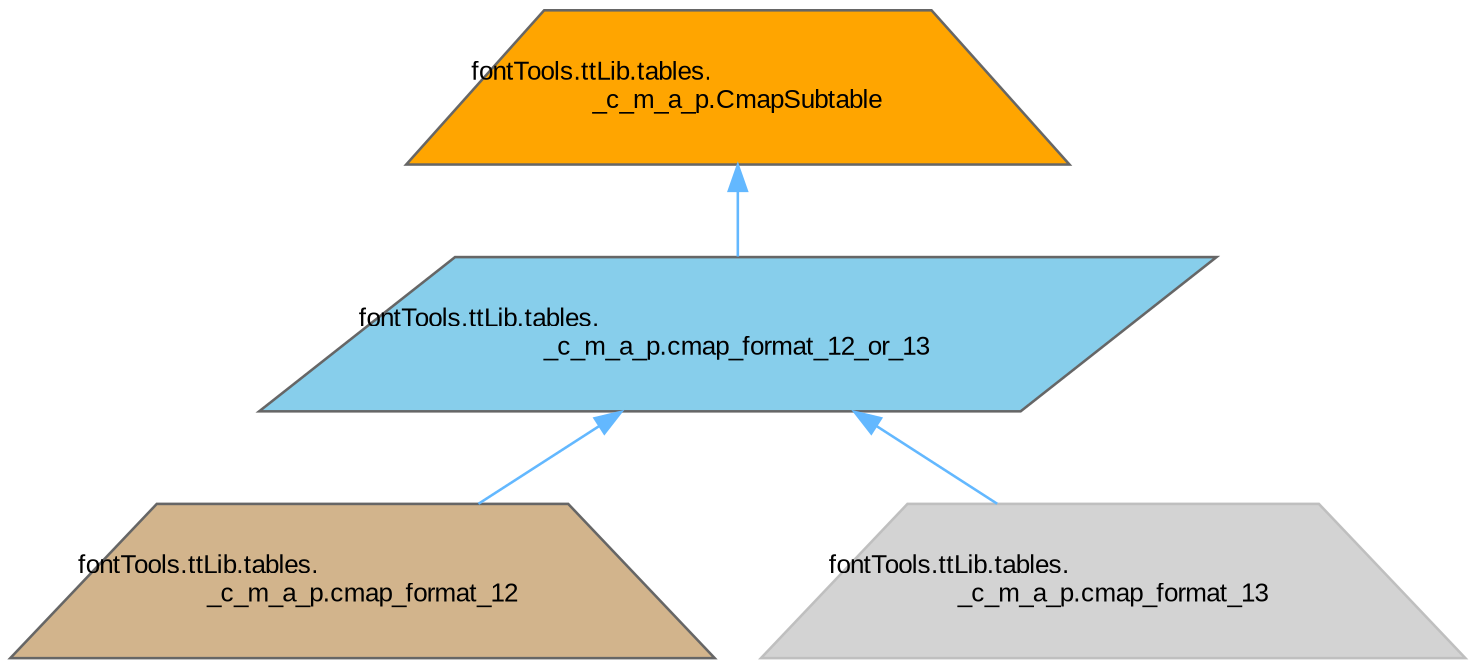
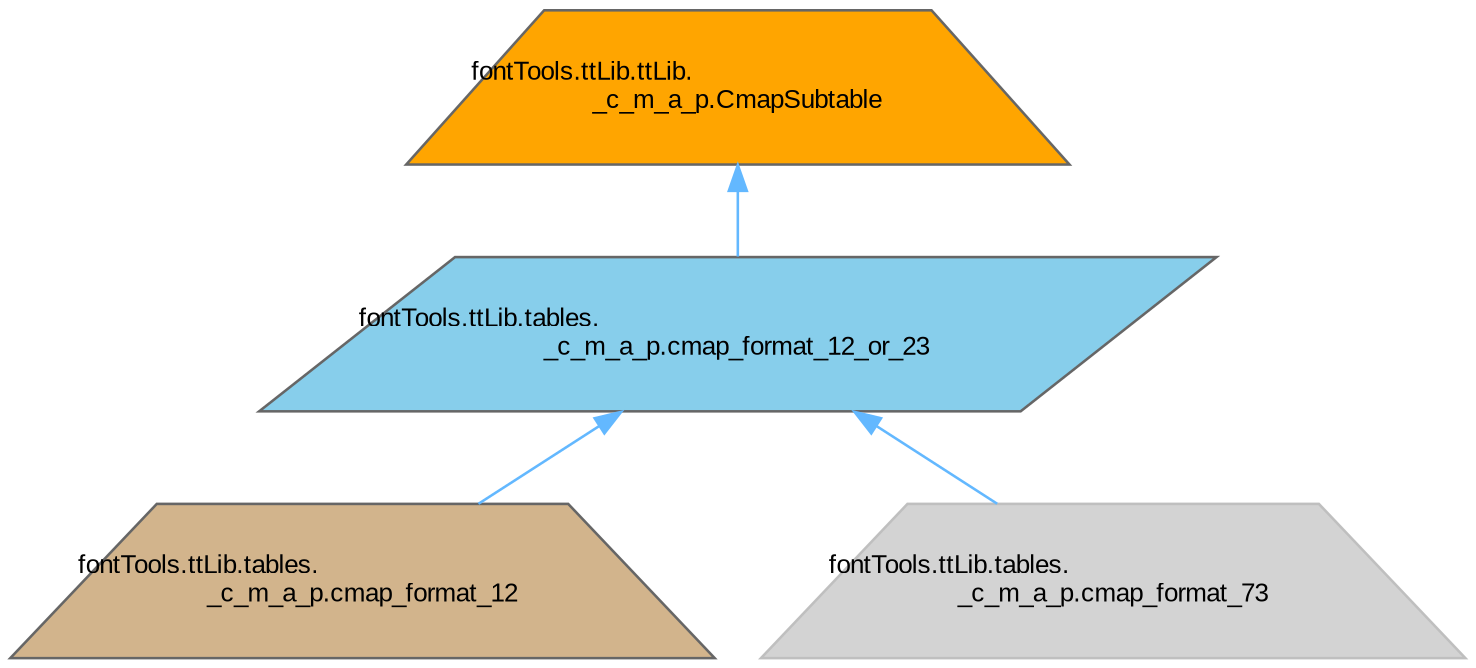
node "fontTools.ttLib.tables. _c_m_a_p.CmapSubtable": label "fontTools.ttLib.tables. _c_m_a_p.CmapSubtable" -> "fontTools.ttLib.ttLib. _c_m_a_p.CmapSubtable"
node "fontTools.ttLib.tables. _c_m_a_p.cmap_format_12_or_13": label "fontTools.ttLib.tables. _c_m_a_p.cmap_format_12_or_13" -> "fontTools.ttLib.tables. _c_m_a_p.cmap_format_12_or_23"
node "fontTools.ttLib.tables. _c_m_a_p.cmap_format_13": label "fontTools.ttLib.tables. _c_m_a_p.cmap_format_13" -> "fontTools.ttLib.tables. _c_m_a_p.cmap_format_73"
